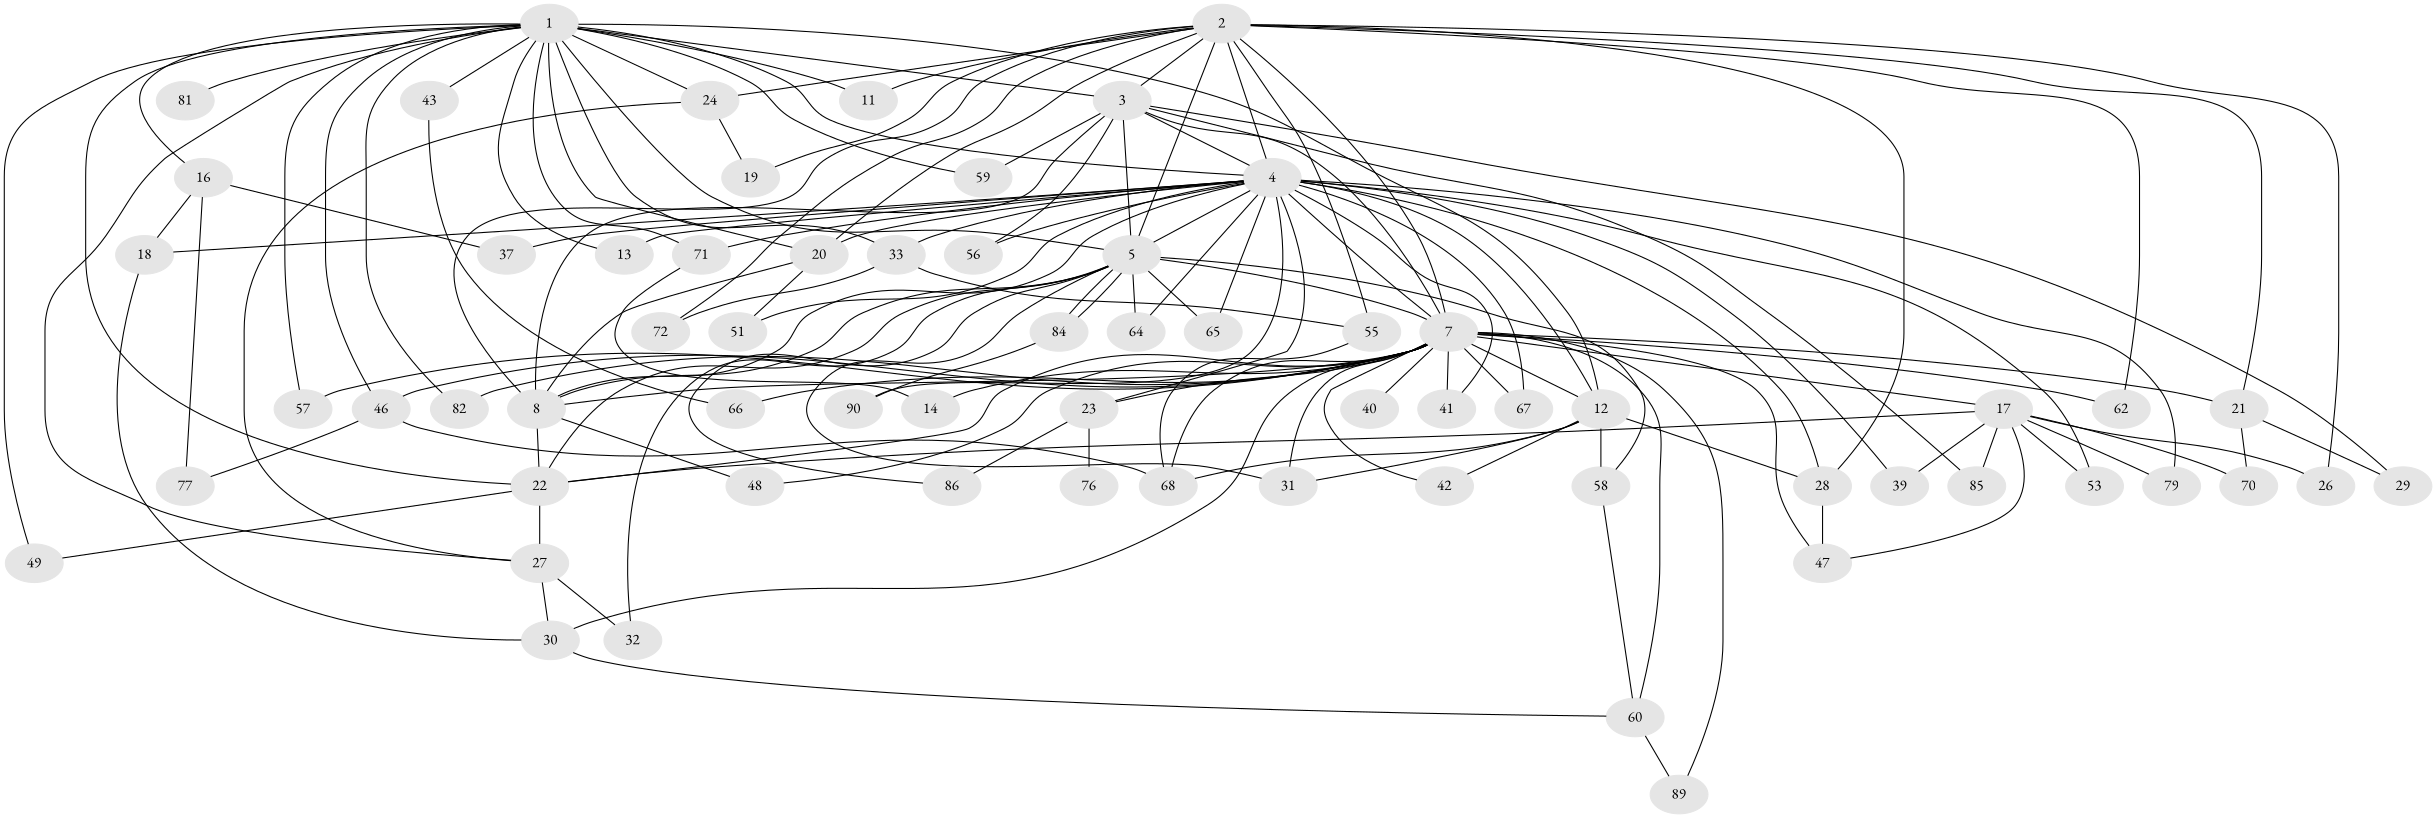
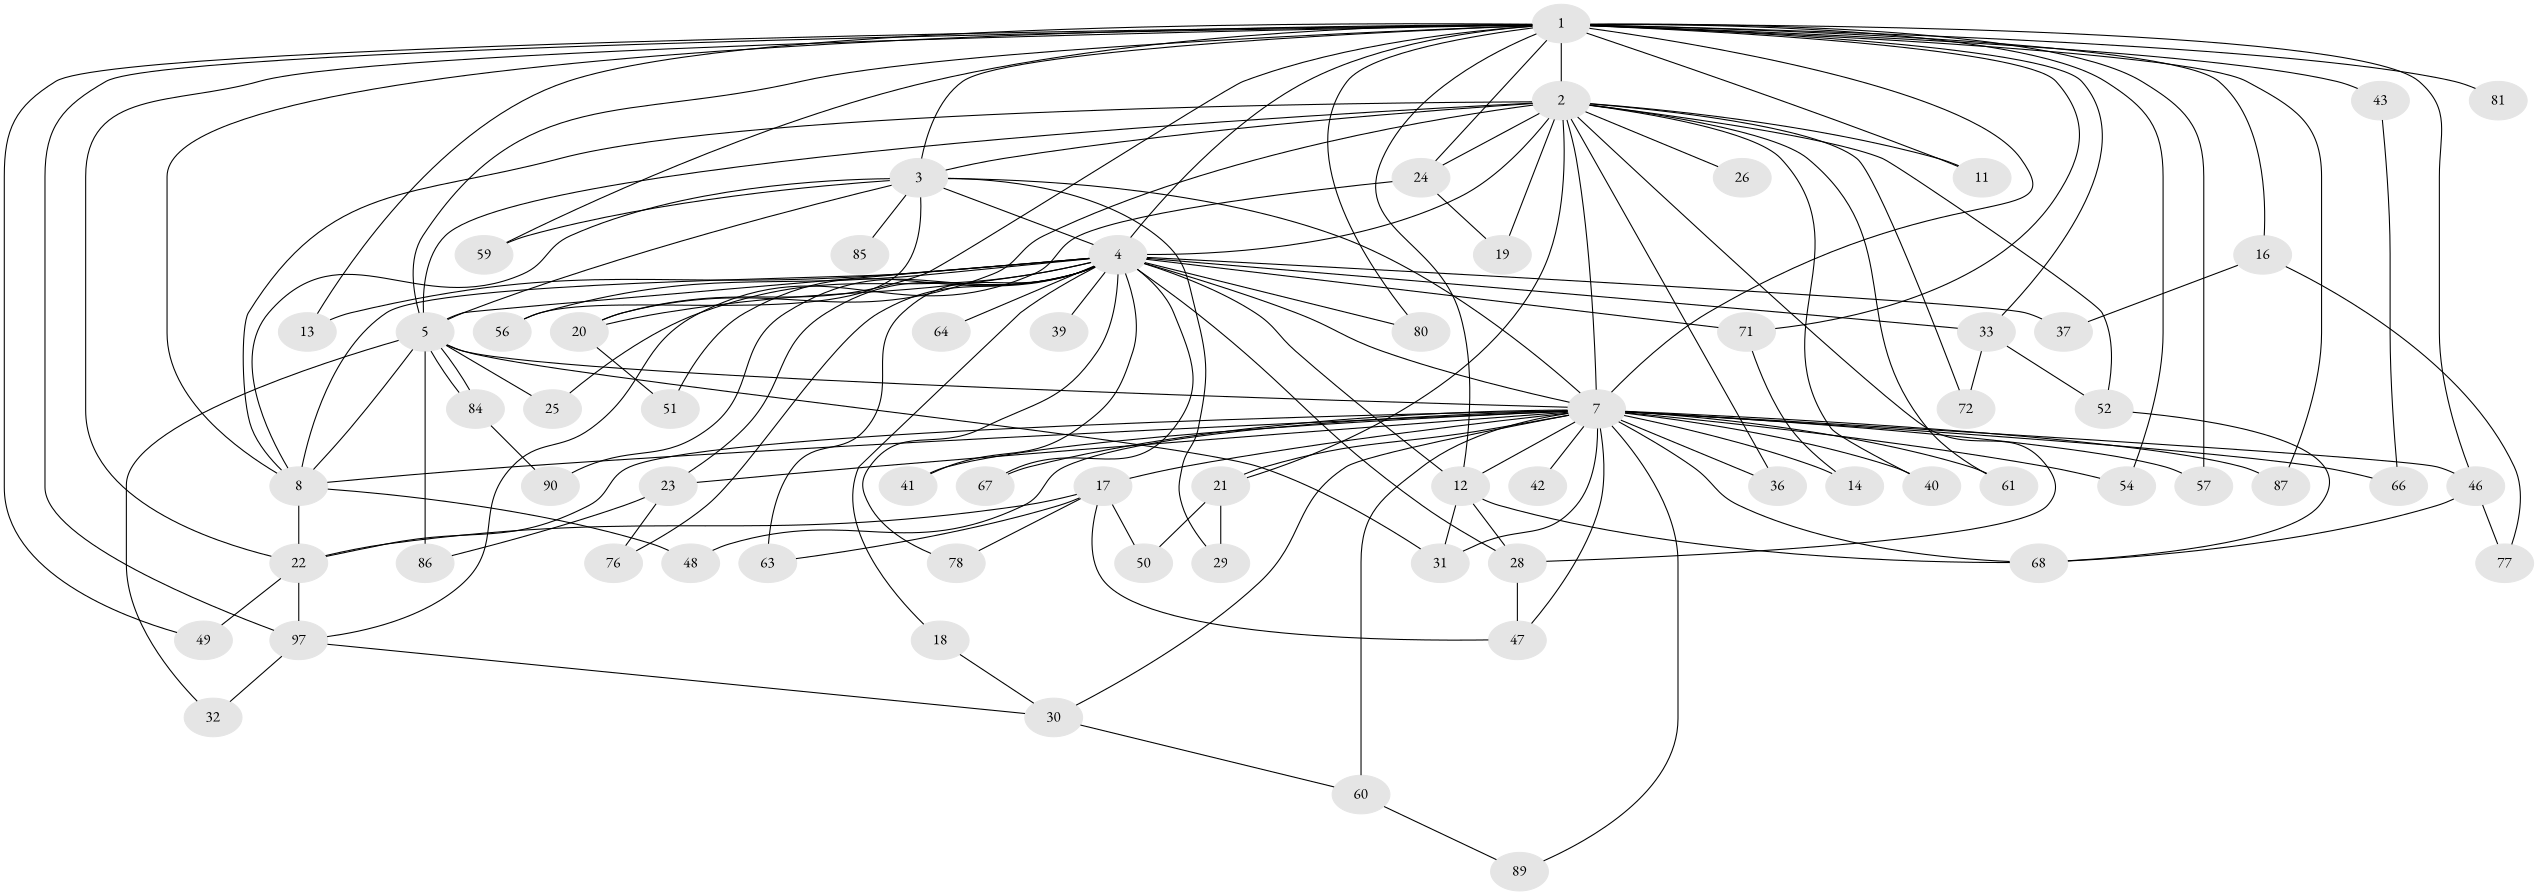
edge "1" -- "2": added
edge "1" -- "7": added
edge "16" -- "18": removed
edge "2" -- "40": added
edge "5" -- "64": removed
edge "20" -- "8": now "1" -- "8"
node "65": label "65" -> "25"
node "55": label "55" -> "52"
node "80": added
edge "5" -- "22": removed
edge "4" -- "76": added
node "82": label "82" -> "87"
node "62": label "62" -> "61"
edge "17" -- "26": removed
edge "17" -- "85": removed
edge "12" -- "42": removed
edge "17" -- "39": removed
node "58": removed
node "36": added
node "53": label "53" -> "63"
node "54": added
node "79": label "79" -> "78"
node "70": label "70" -> "50"
node "27": label "27" -> "97"
